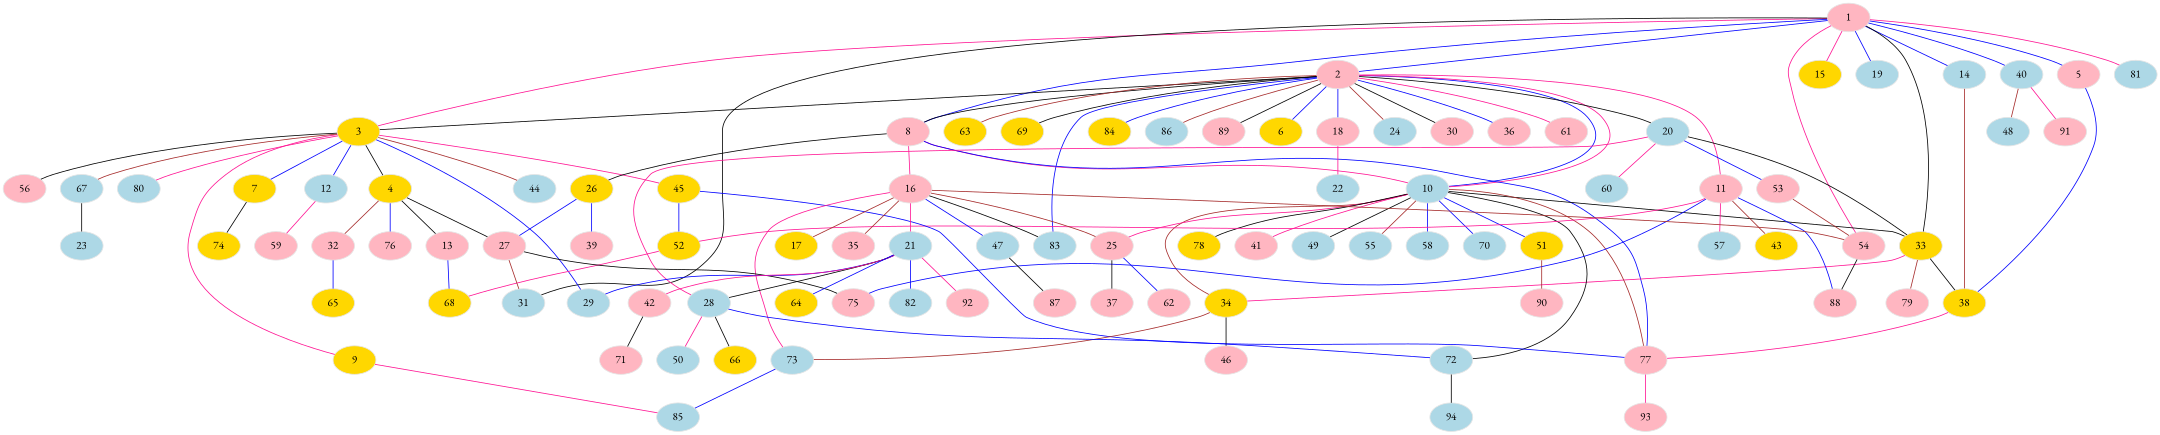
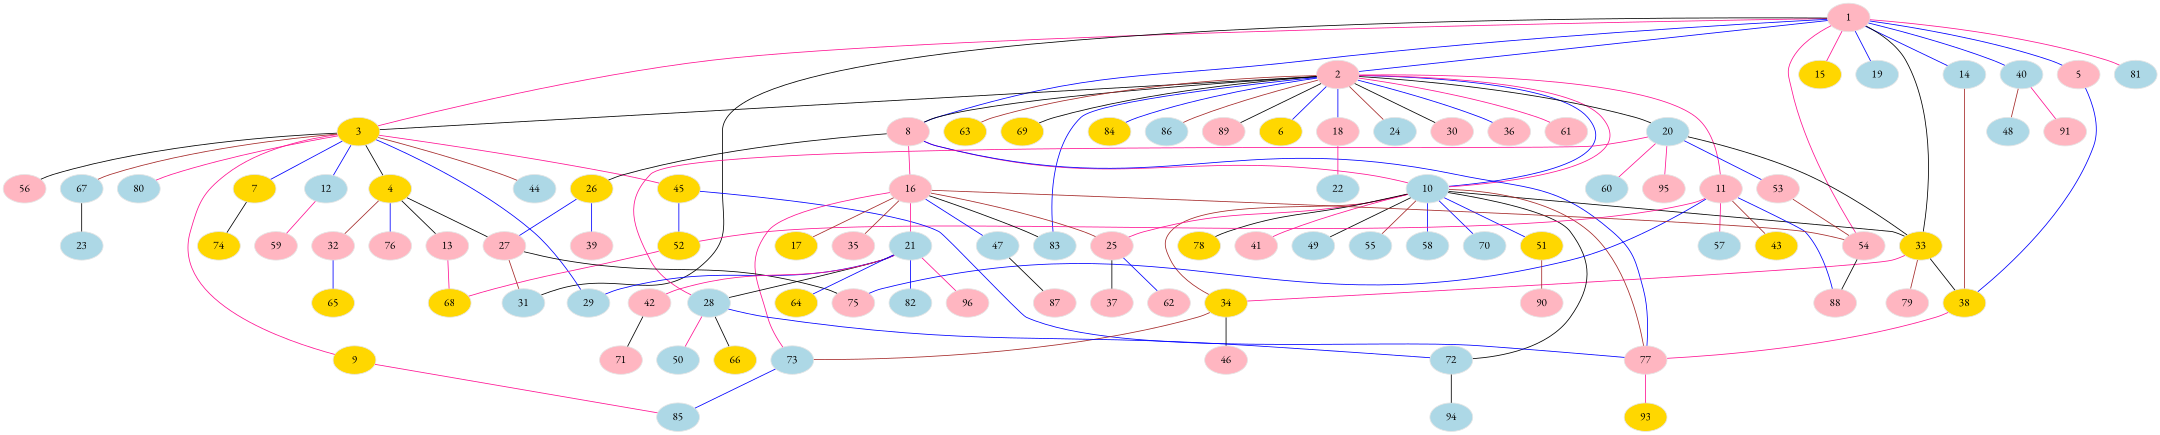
node "95": added
edge "13" -- "68": color blue -> deeppink
node "92": label "92" -> "96"
node "93": fillcolor lightpink -> gold
